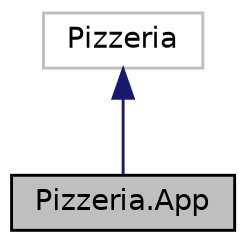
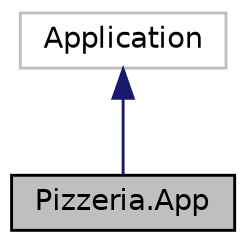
node "Pizzeria": label "Pizzeria" -> "Application"
